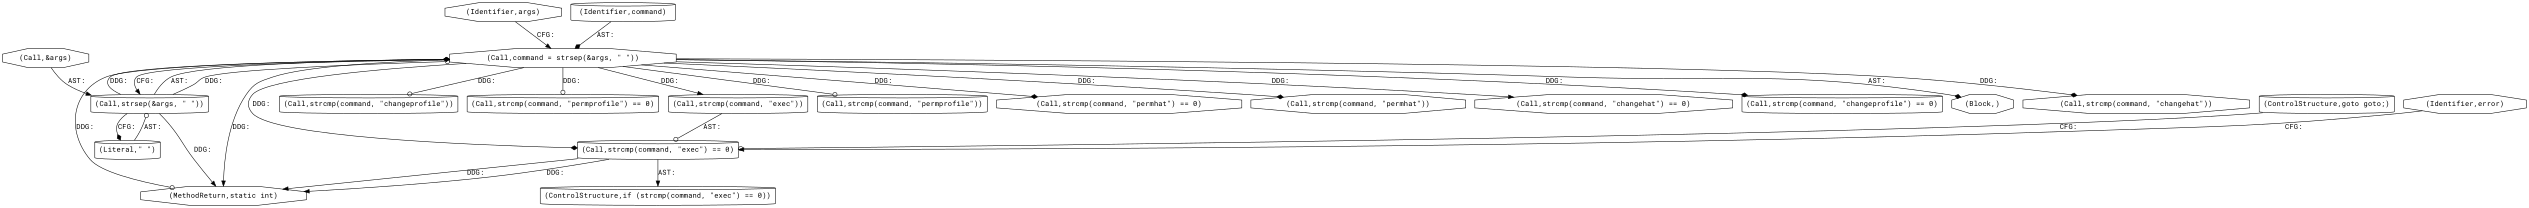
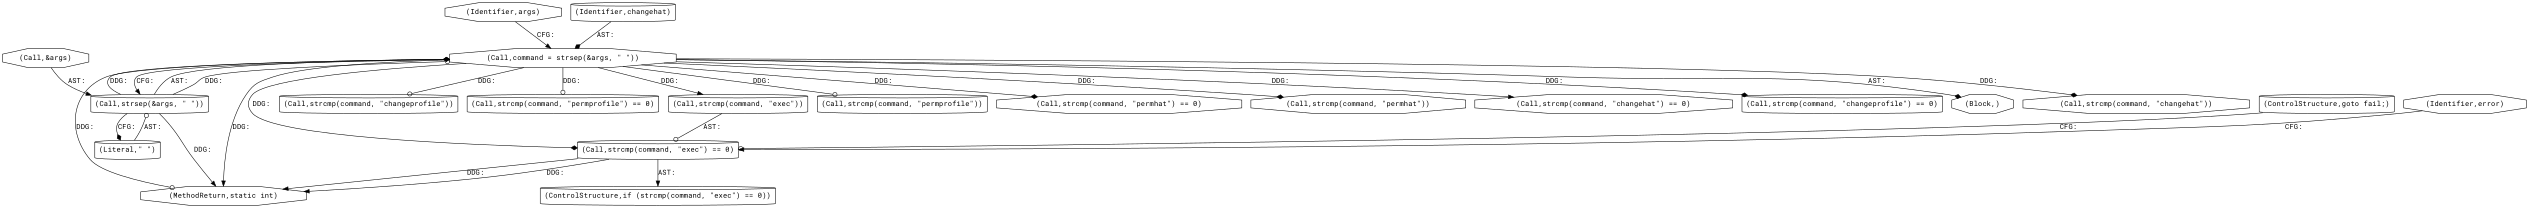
node "(Identifier,command)": label "(Identifier,command)" -> "(Identifier,changehat)"
node "(ControlStructure,goto goto;)": label "(ControlStructure,goto goto;)" -> "(ControlStructure,goto fail;)"
